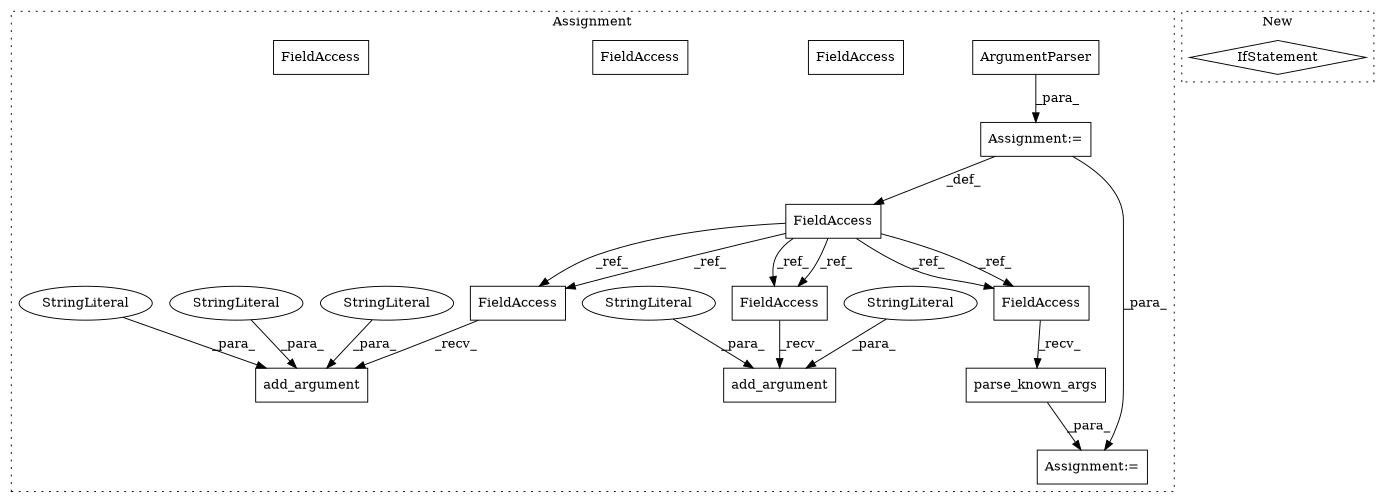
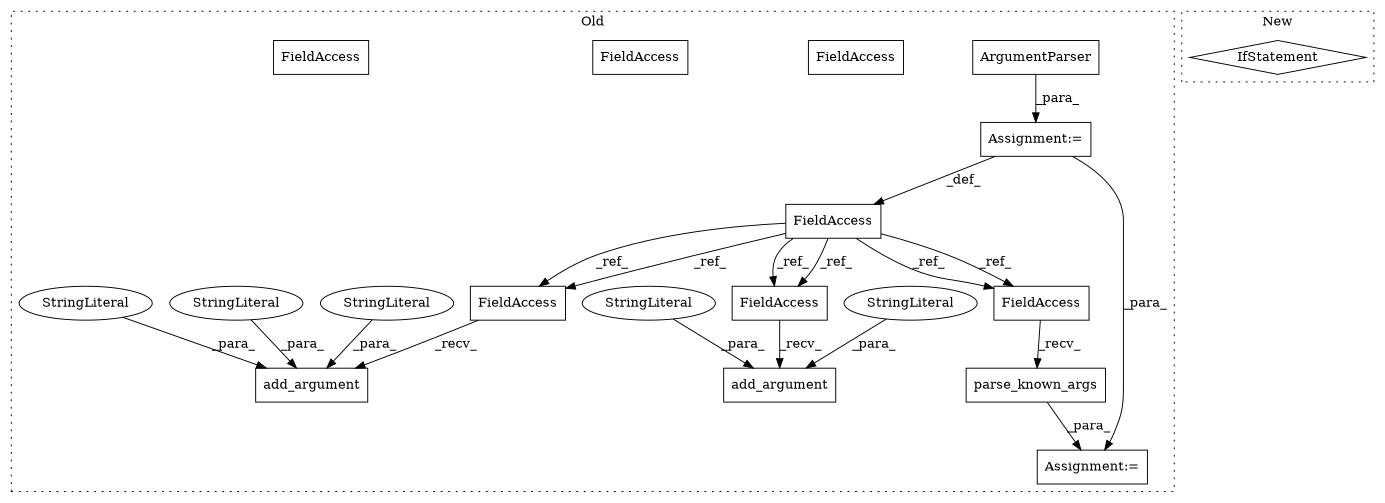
cluster "Assignment": label "Assignment" -> "Old"
